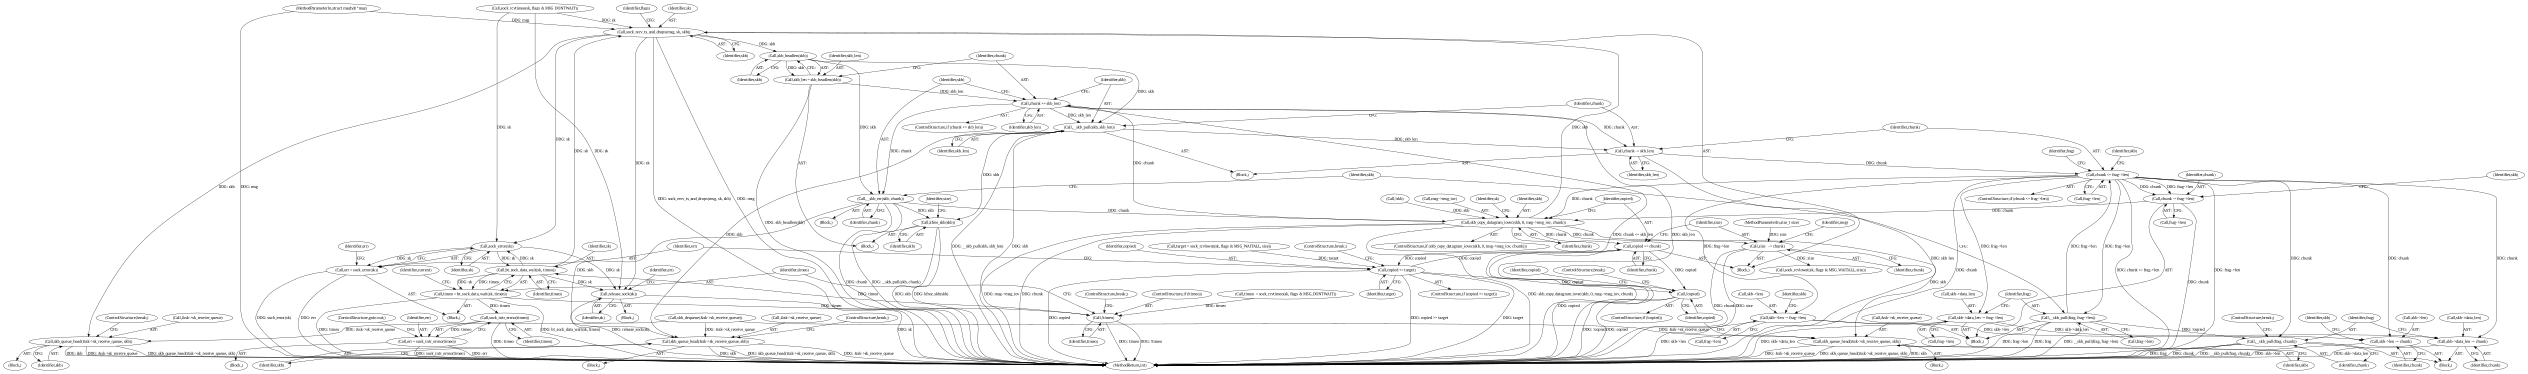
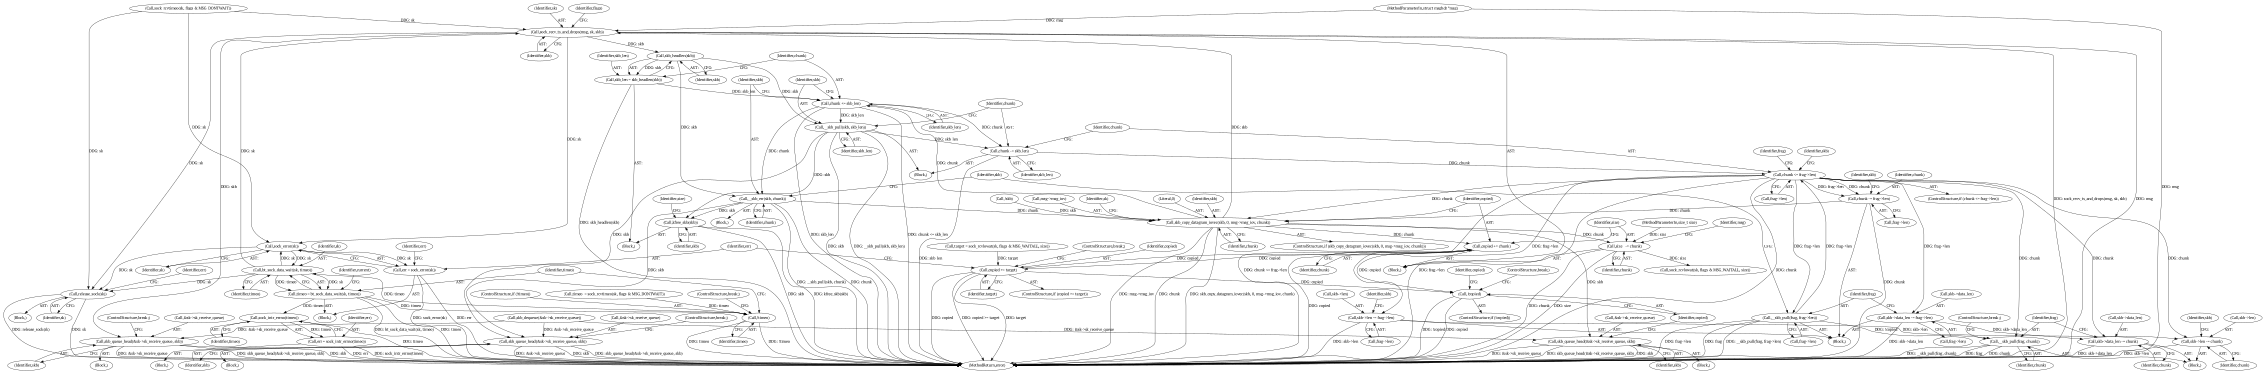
node "(ControlStructure,if (chunk <= skb_len))": removed
node "(Literal,0)": added
node "(ControlStructure,goto out;)": removed
node "(MethodReturn,int)": label "(MethodReturn,int)" -> "(MethodReturn,error)"
